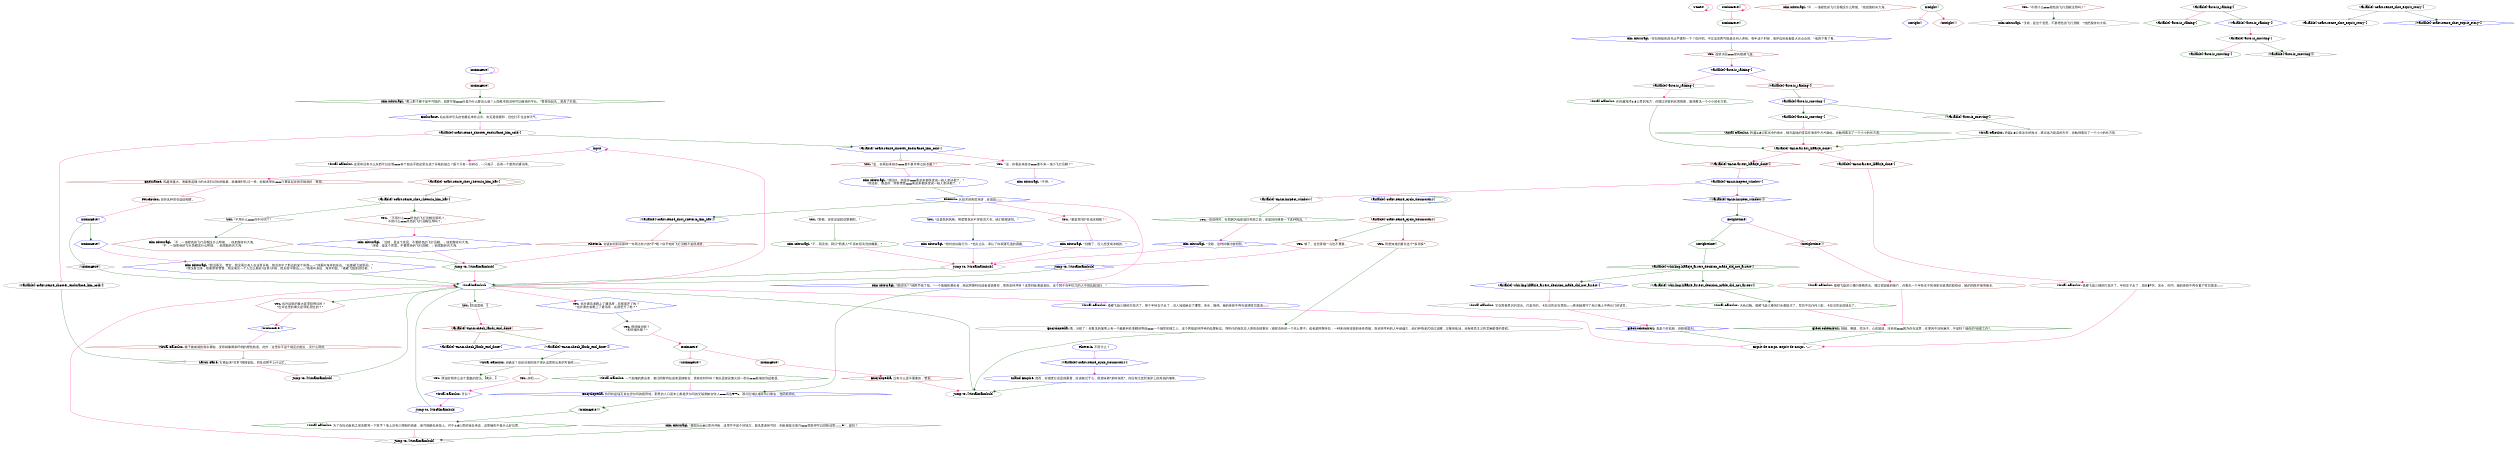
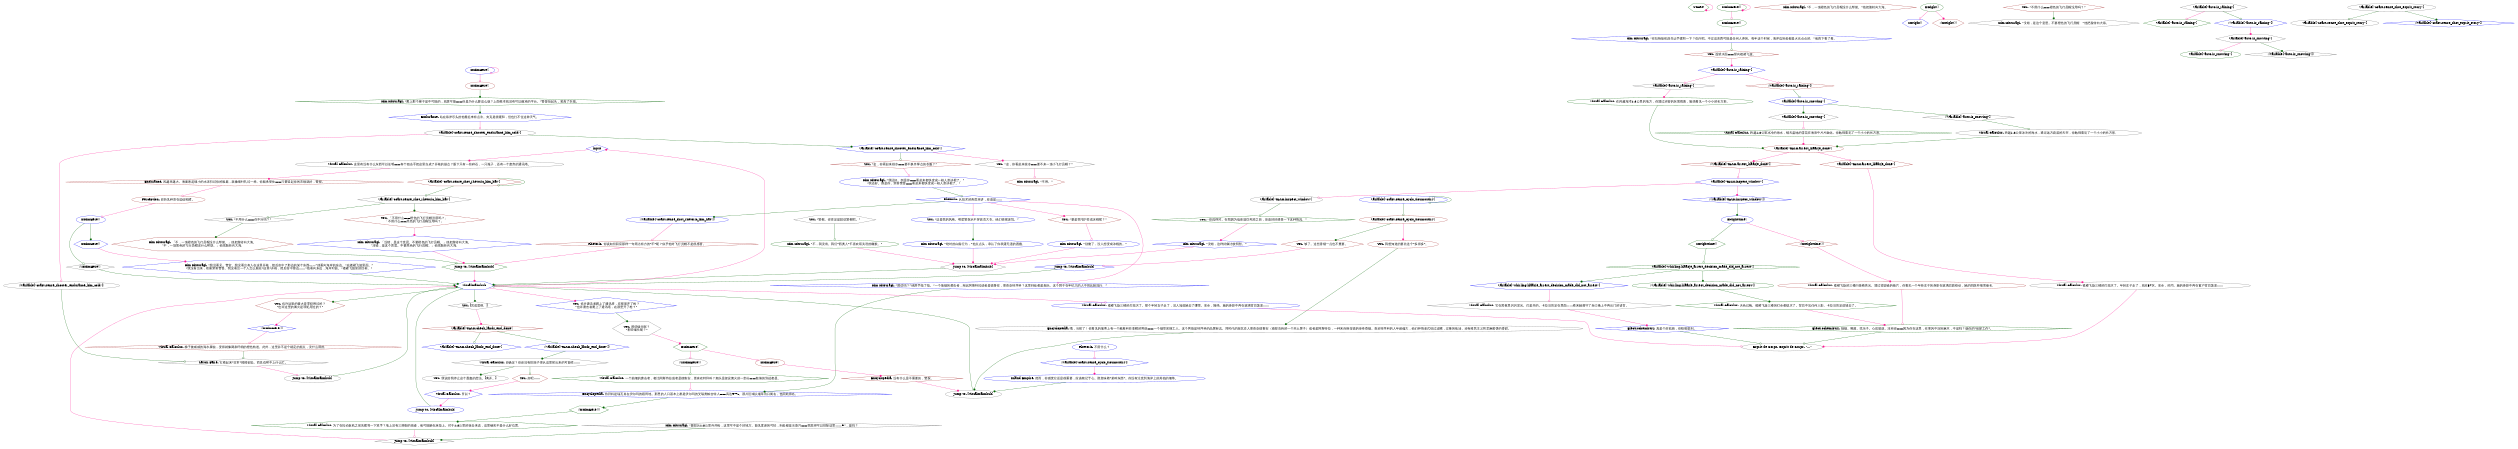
node "Kim Kitsuragi: “不用。”": color blue -> brown
